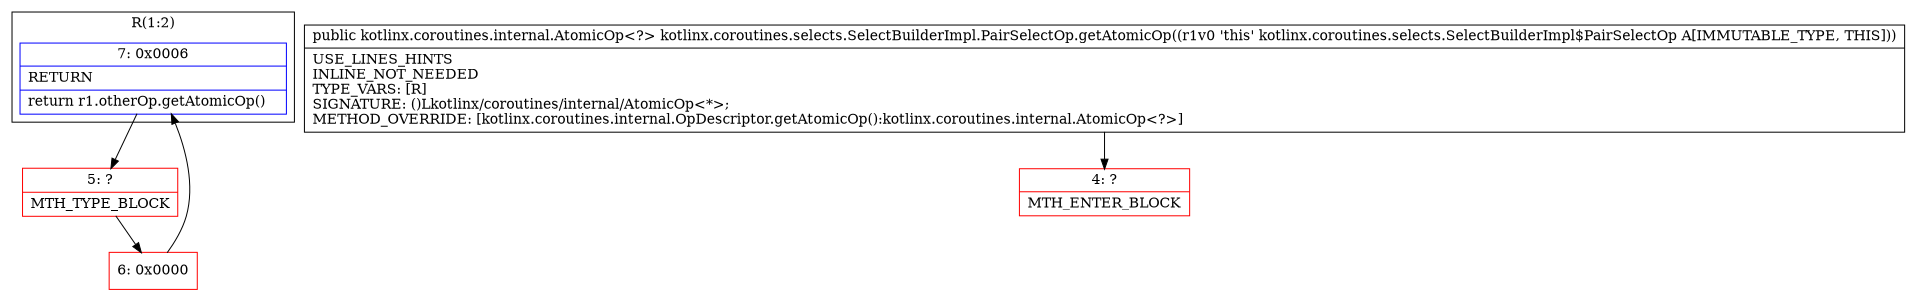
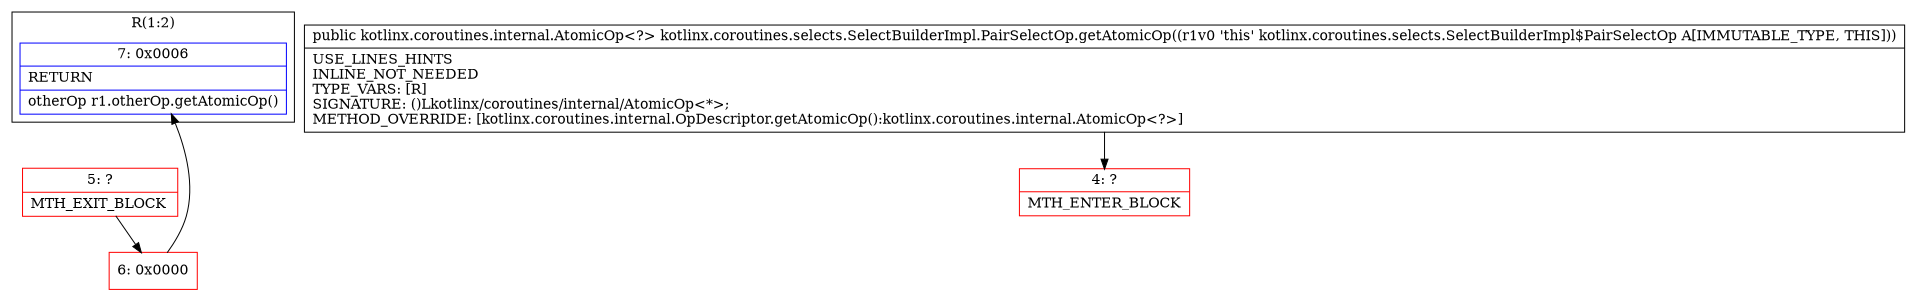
node "7: 0x0006": text "return r1.otherOp.getAtomicOp()" -> "otherOp r1.otherOp.getAtomicOp()"
edge "7: 0x0006" -> "5: ?": removed
node "5: ?": text "MTH_TYPE_BLOCK" -> "MTH_EXIT_BLOCK"
